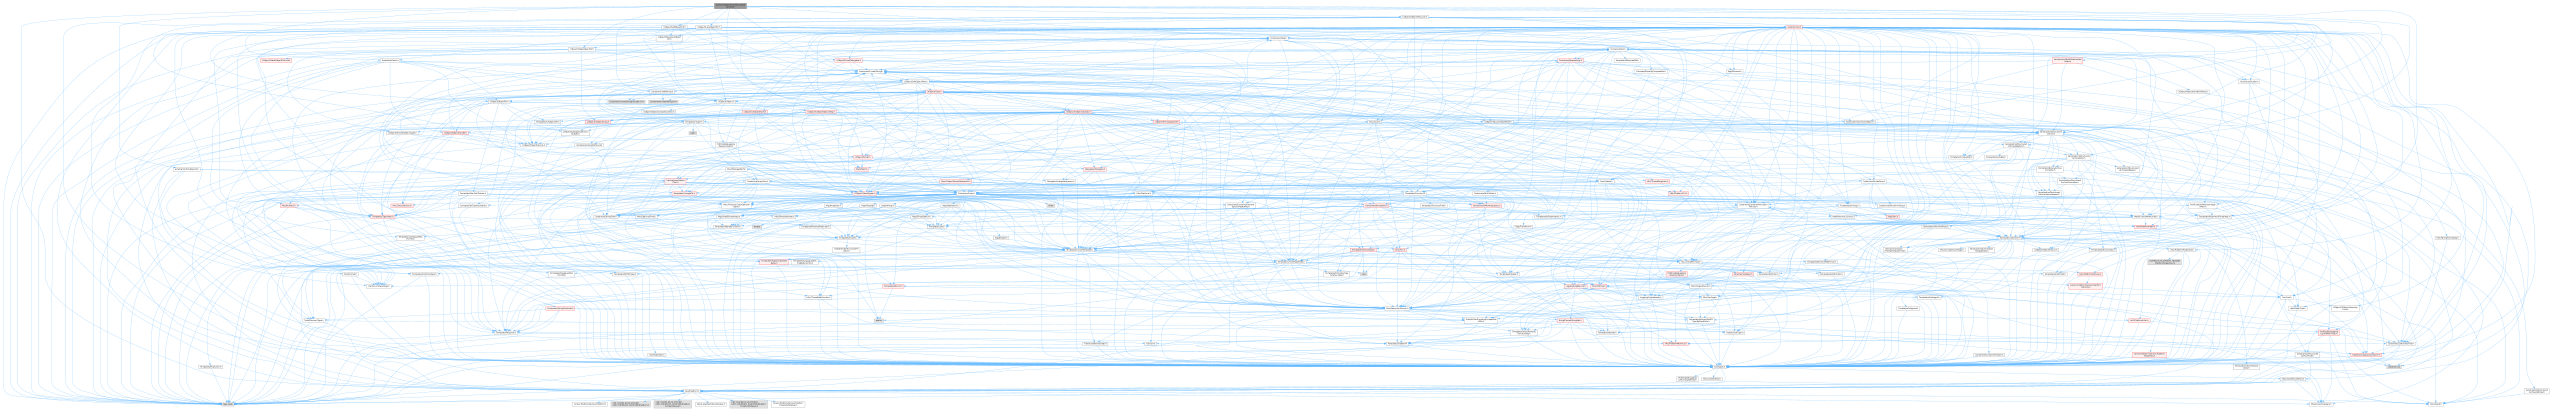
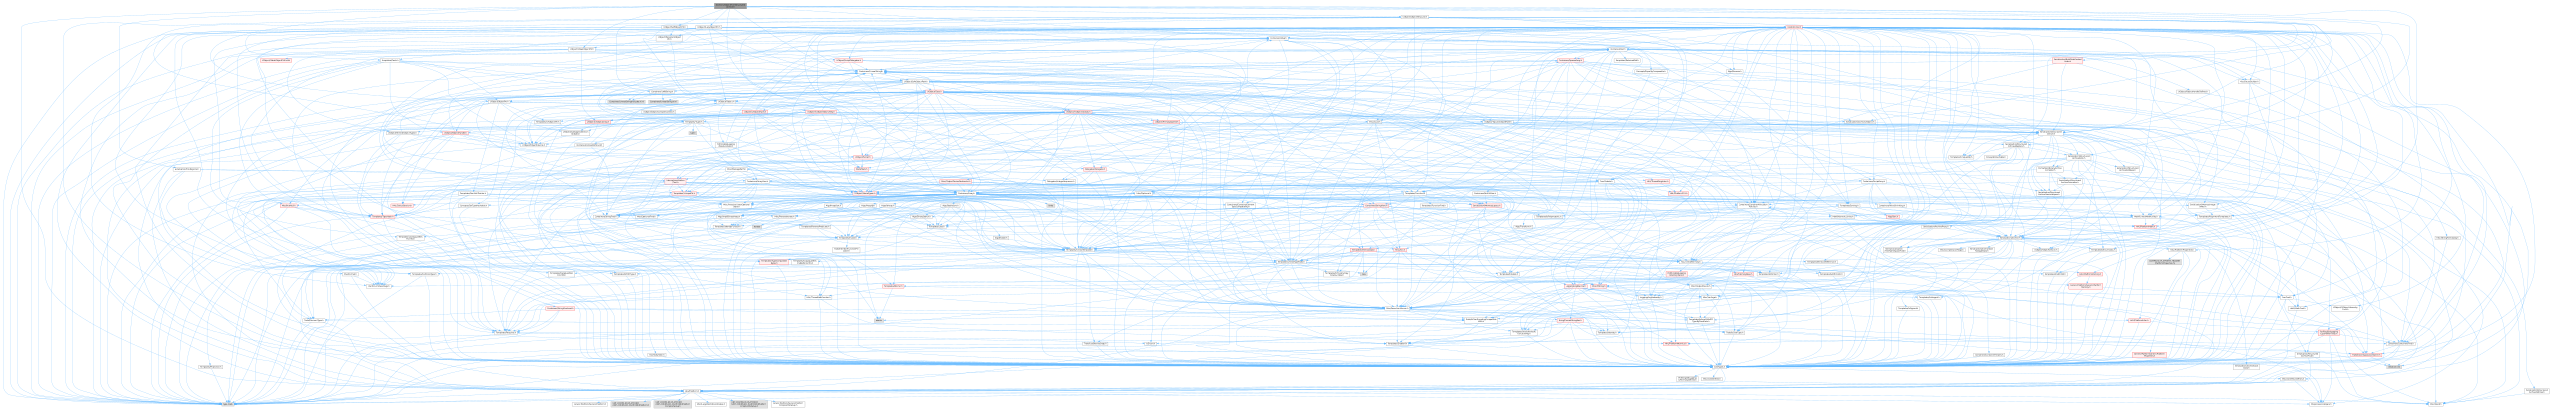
edge "UObject/Object.h" -> "Containers/VersePathFwd.h": reversed
